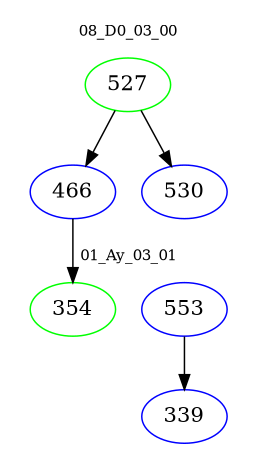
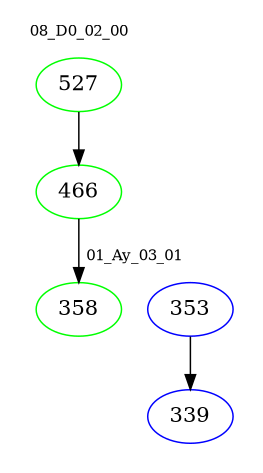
cluster "08_D0_03_00": label "08_D0_03_00" -> "08_D0_02_00"
node "466": color blue -> green
node "530": removed
node "354": label "354" -> "358"
node "553": label "553" -> "353"
